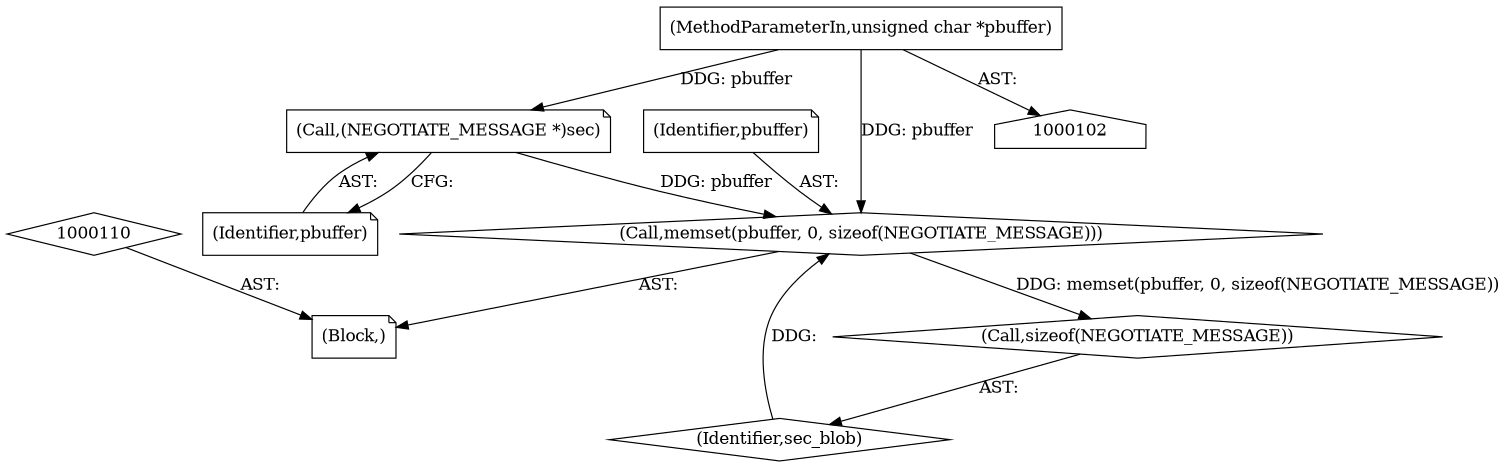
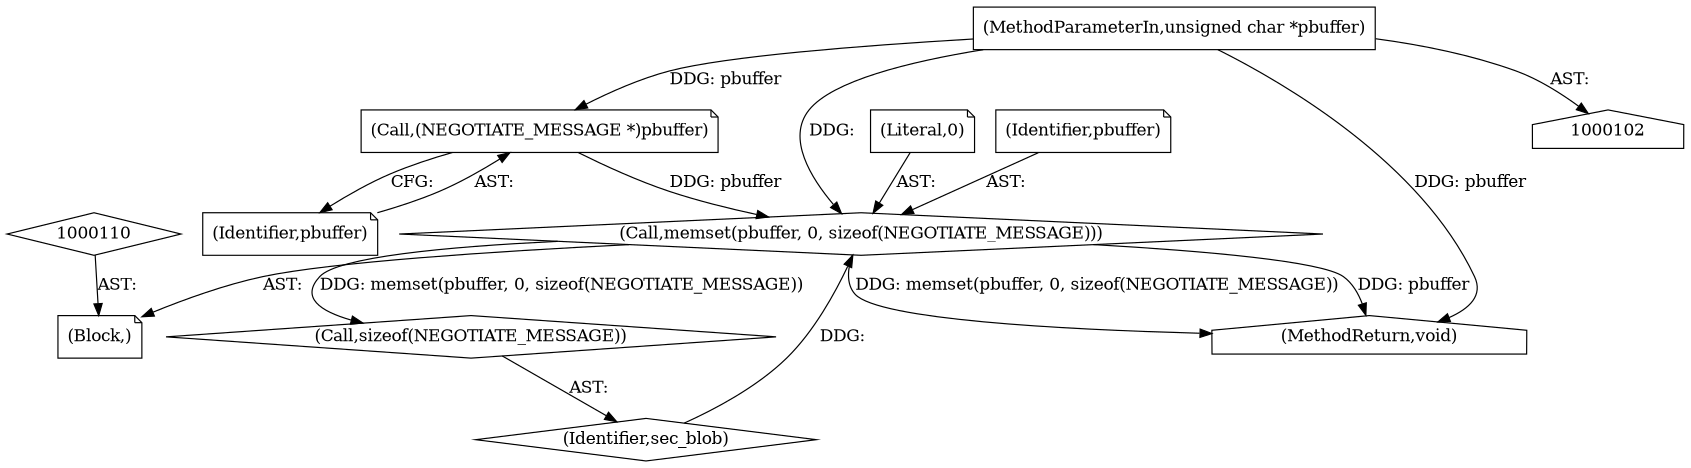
node "(Call,(NEGOTIATE_MESSAGE *)sec)": label "(Call,(NEGOTIATE_MESSAGE *)sec)" -> "(Call,(NEGOTIATE_MESSAGE *)pbuffer)"
edge "(MethodParameterIn,unsigned char *pbuffer)" -> "(Call,memset(pbuffer, 0, sizeof(NEGOTIATE_MESSAGE)))": label "DDG: pbuffer" -> "DDG: "
node "(Literal,0)": added
node "(MethodReturn,void)": added
